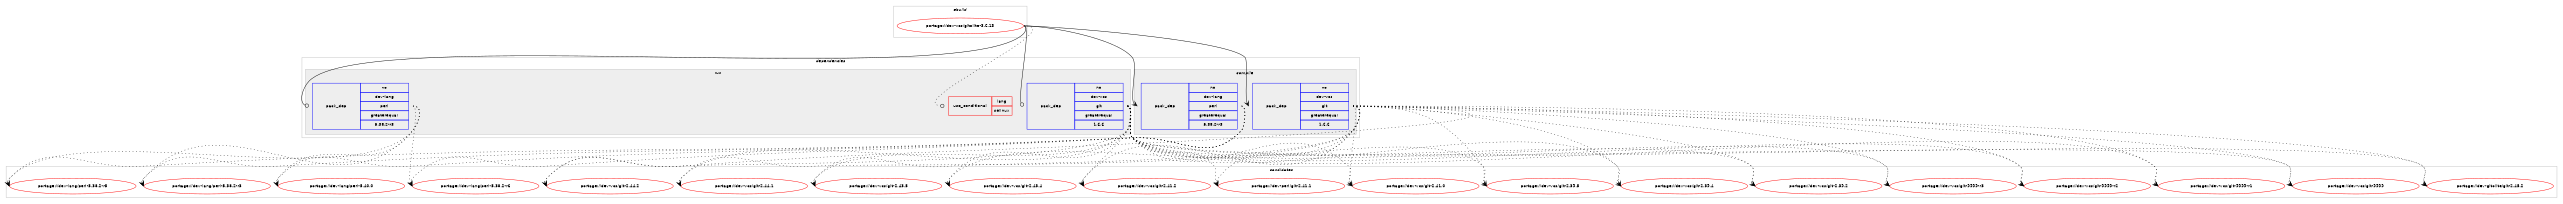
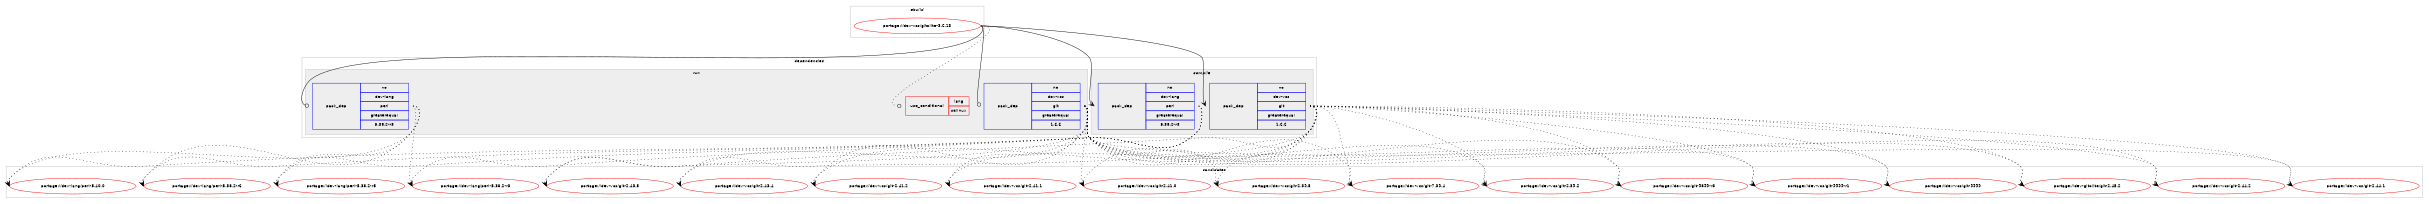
node "portage://dev-perl/git-2.41.1": label "portage://dev-perl/git-2.41.1" -> "portage://dev-vcs/git-2.41.1"
node "portage://dev-vcs/git-2.39.4": label "portage://dev-vcs/git-2.39.4" -> "portage://dev-vcs/git-7.39.4"
node "portage://dev-vcs/git-9999-r3": label "portage://dev-vcs/git-9999-r3" -> "portage://dev-vcs/git-9899-r3"
node "portage://dev-vcs/git-9999-r2": removed
